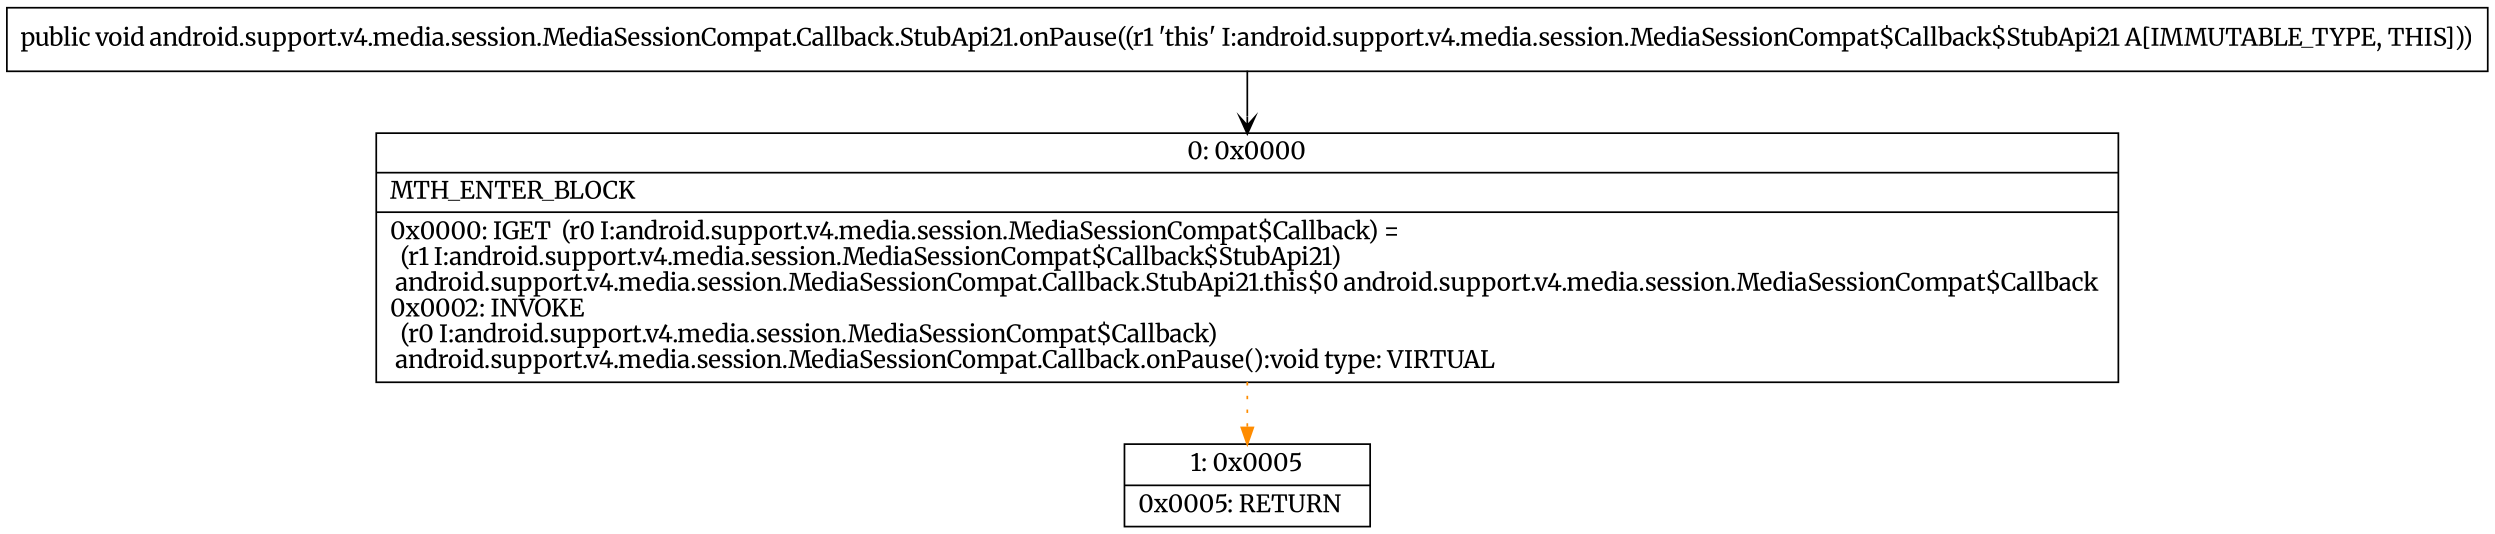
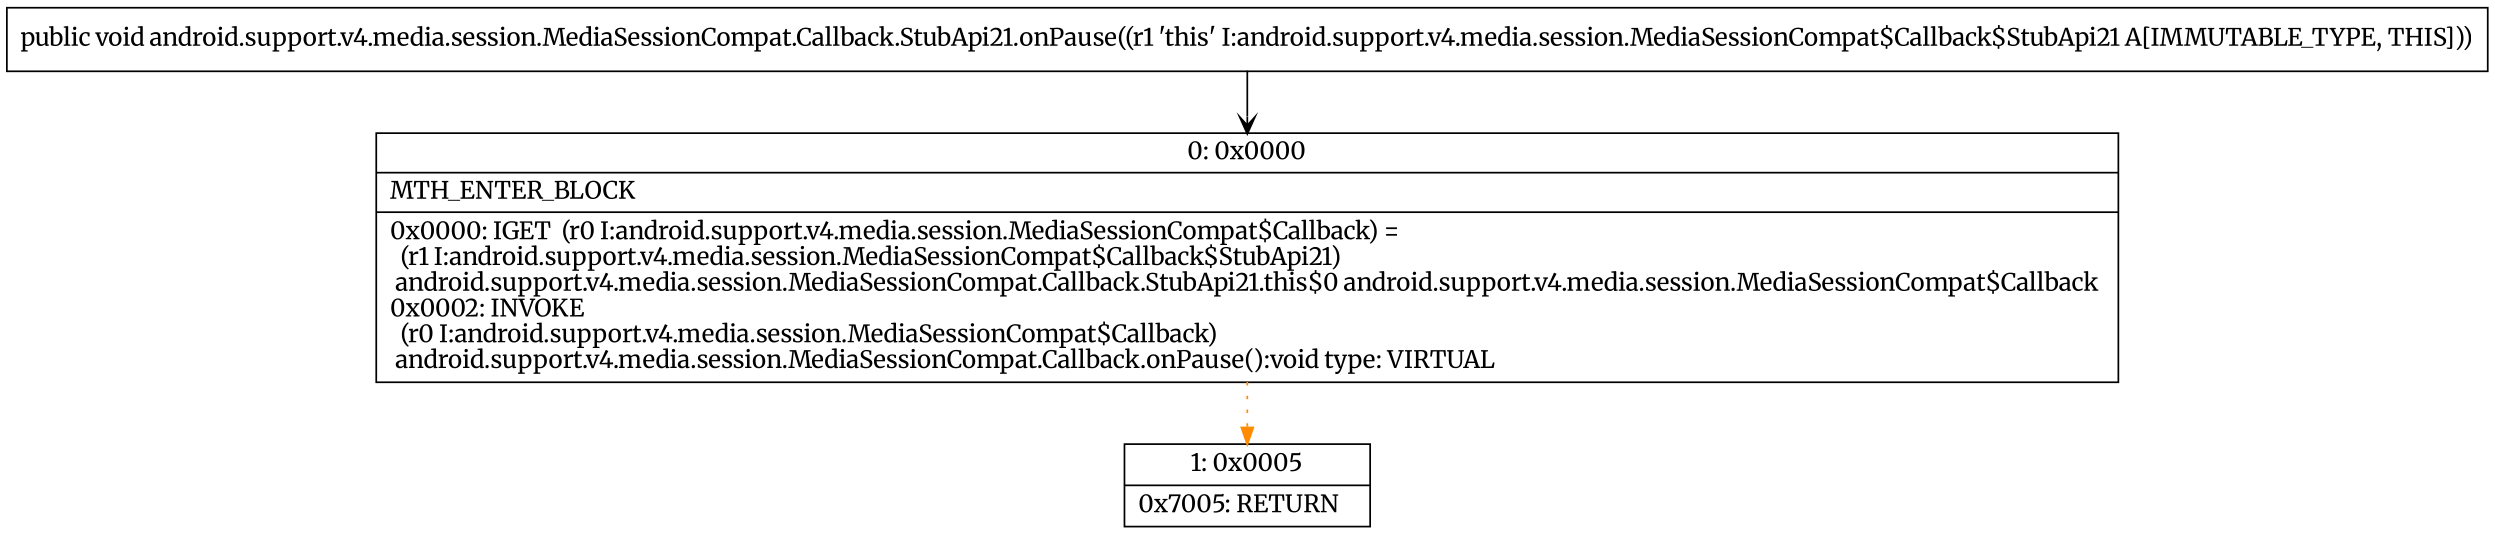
node "1: 0x0005": text "0x0005: RETURN" -> "0x7005: RETURN"
